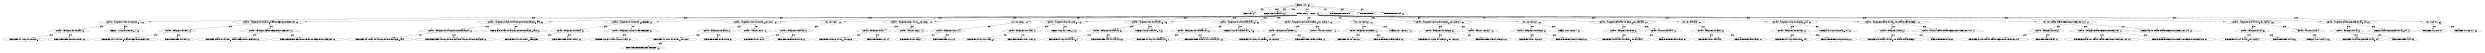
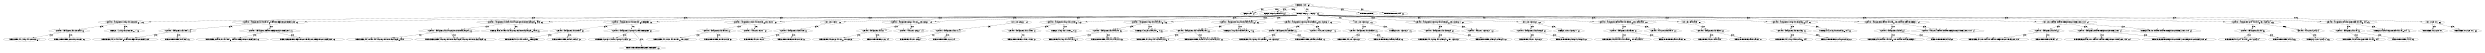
node "(MODIFIER,CONSTRUCTOR)": removed
edge "(BLOCK,<empty>,<empty>)" -> "(<init>,new CRC32())": removed, label "AST:"
edge "(<operator>.assignment,byte[] this.buf = new byte[512])" -> "(<operator>.alloc,new byte[512])": label "AST: " -> "DDG: "
node "(IDENTIFIER,this,long this.written = 0)": removed
edge "(IDENTIFIER,this,Vector this.entries = new Vector())" -> "(FIELD_IDENTIFIER,DEFLATED,DEFLATED)": now "(<operator>.fieldAccess,ZipOutputStream.DEFLATED)" -> "(FIELD_IDENTIFIER,DEFLATED,DEFLATED)"
